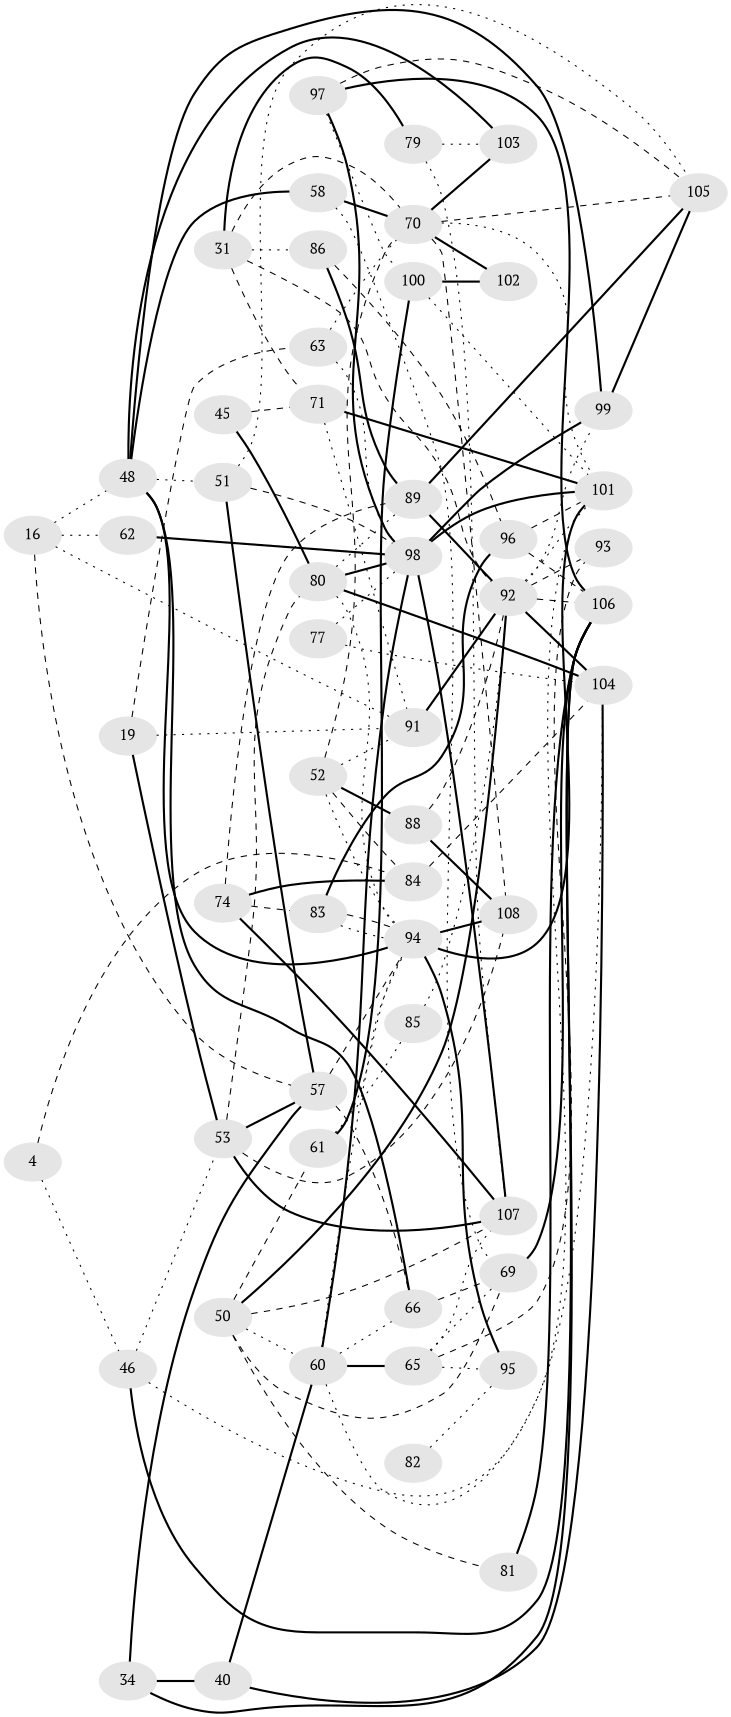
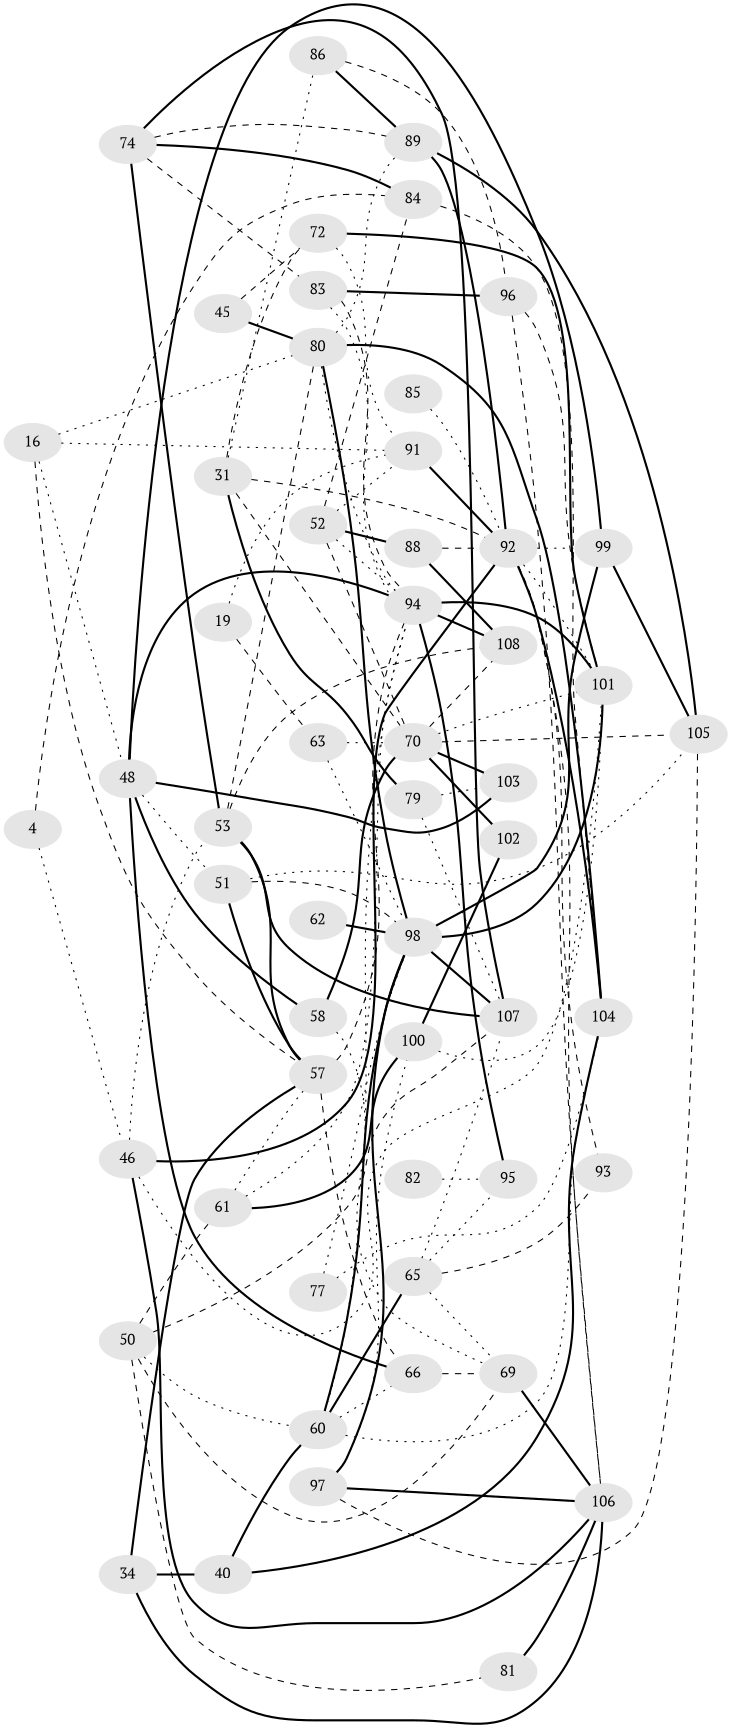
node "71": label "71" -> "72"
edge "16" -- "62": now "16" -- "80"
edge "19" -- "53": now "74" -- "53"
edge "92" -- "50": now "92" -- "46"
edge "85" -- "61": now "57" -- "61"
